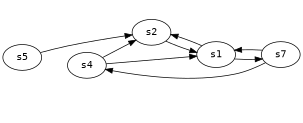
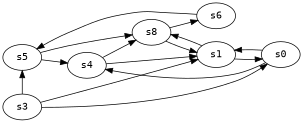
node "s6": added
node "s2": label "s2" -> "s8"
node "s7": label "s7" -> "s0"
edge "s5" -> "s4": added
node "s3": added
